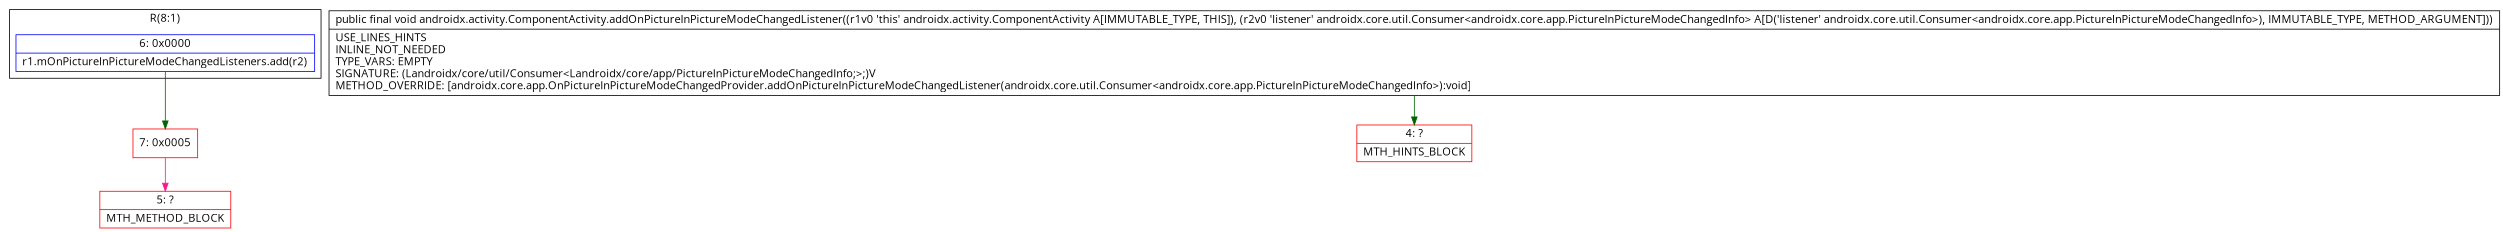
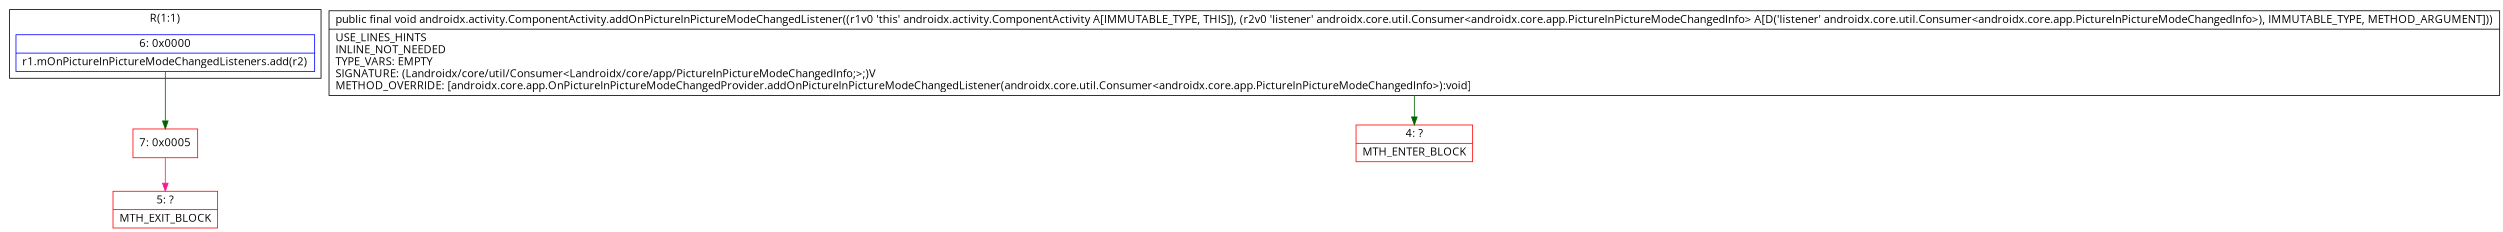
cluster "R(8:1)": label "R(8:1)" -> "R(1:1)"
node "4: ?": text "MTH_HINTS_BLOCK" -> "MTH_ENTER_BLOCK"
node "5: ?": text "MTH_METHOD_BLOCK" -> "MTH_EXIT_BLOCK"
